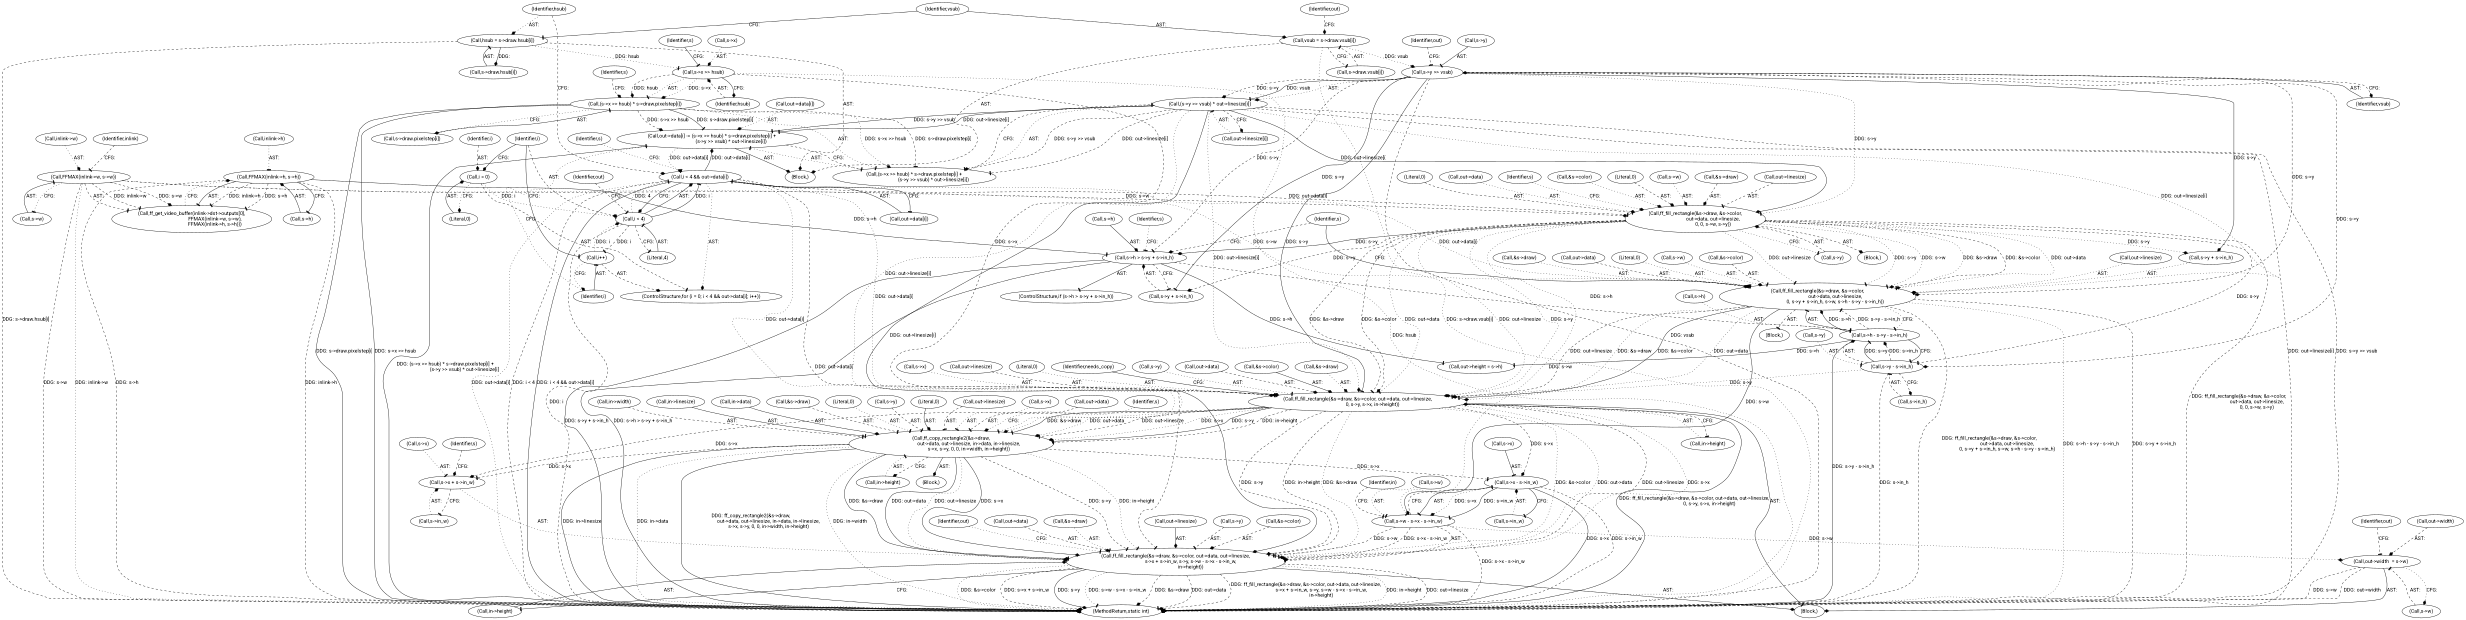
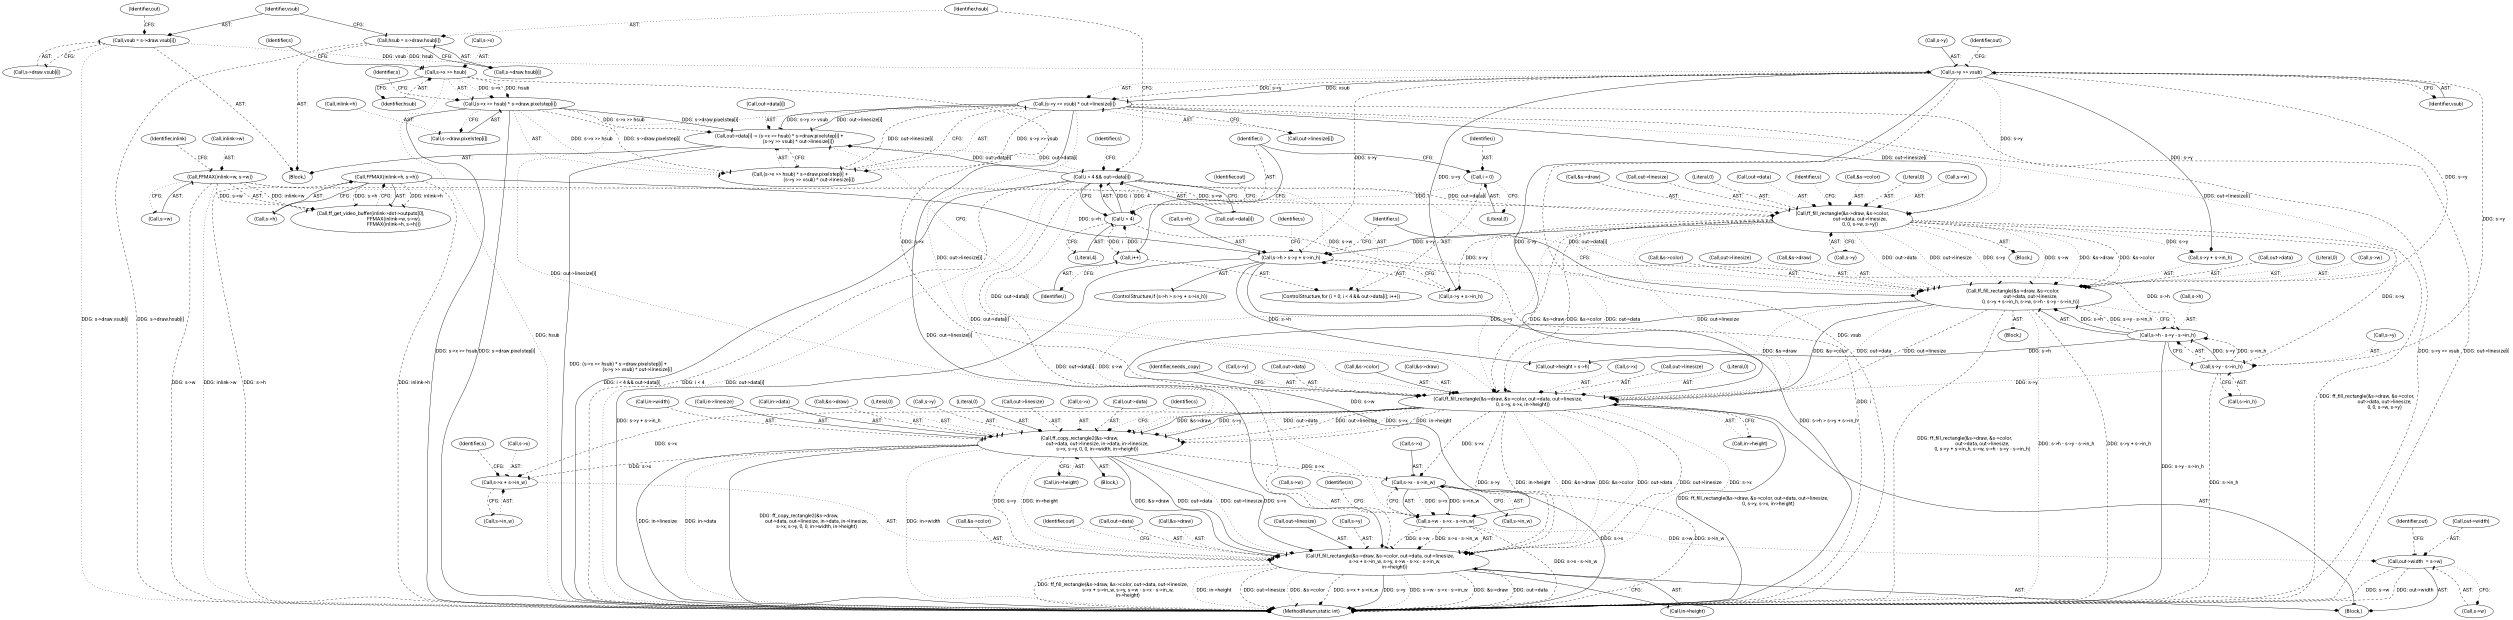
edge "(Call,hsub = s->draw.hsub[i])" -> "(Call,s->draw.hsub[i])": label "DDG: " -> "CFG: "
edge "(Call,inlink->h)" -> "(Call,FFMAX(inlink->h, s->h))": now "(Call,inlink->h)" -> "(Call,s->draw.pixelstep[i])"
